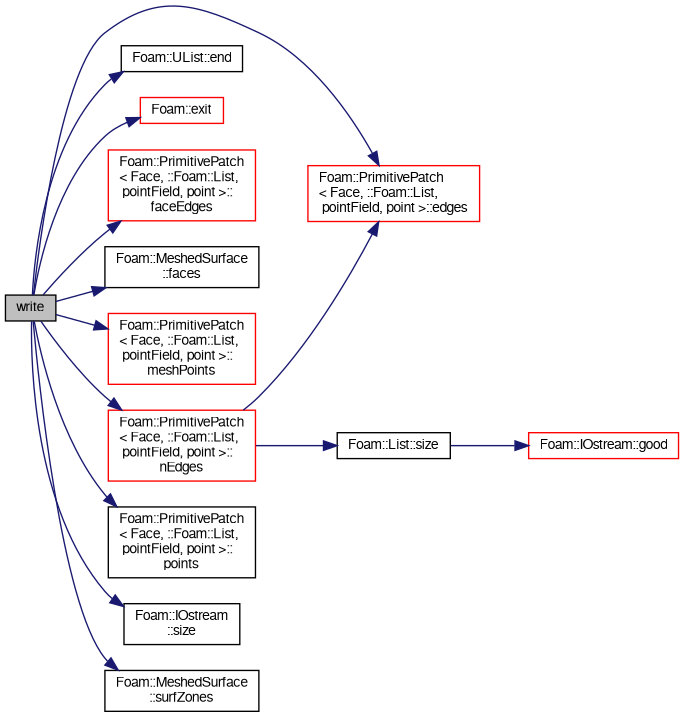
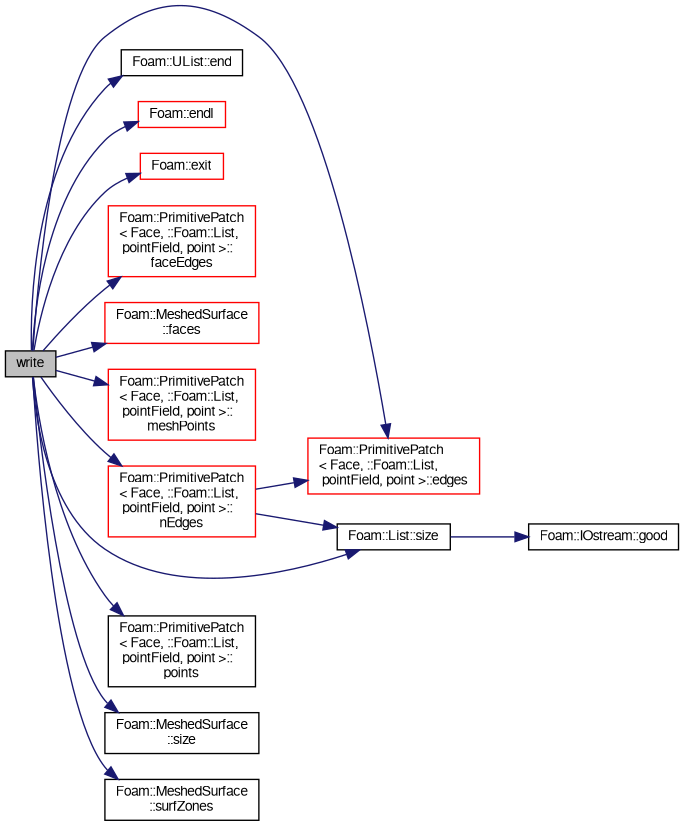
node "Foam::endl": added
node "Foam::MeshedSurface ::faces": color black -> red
node "Foam::IOstream::good": color red -> black
edge "write" -> "Foam::List::size": added
node "Foam::IOstream ::size": label "Foam::IOstream ::size" -> "Foam::MeshedSurface ::size"
